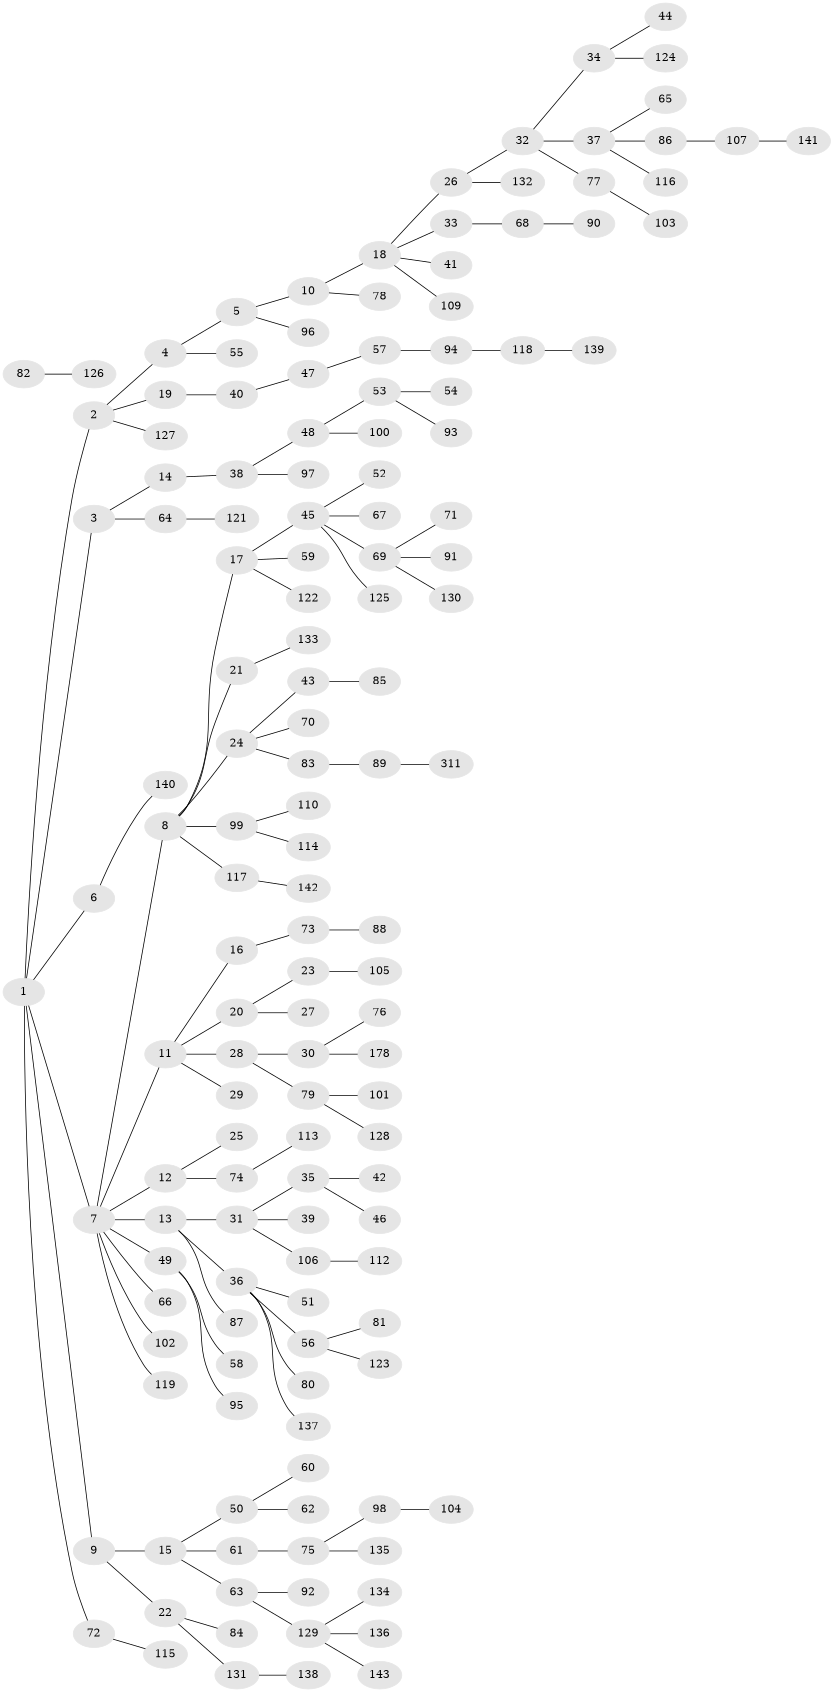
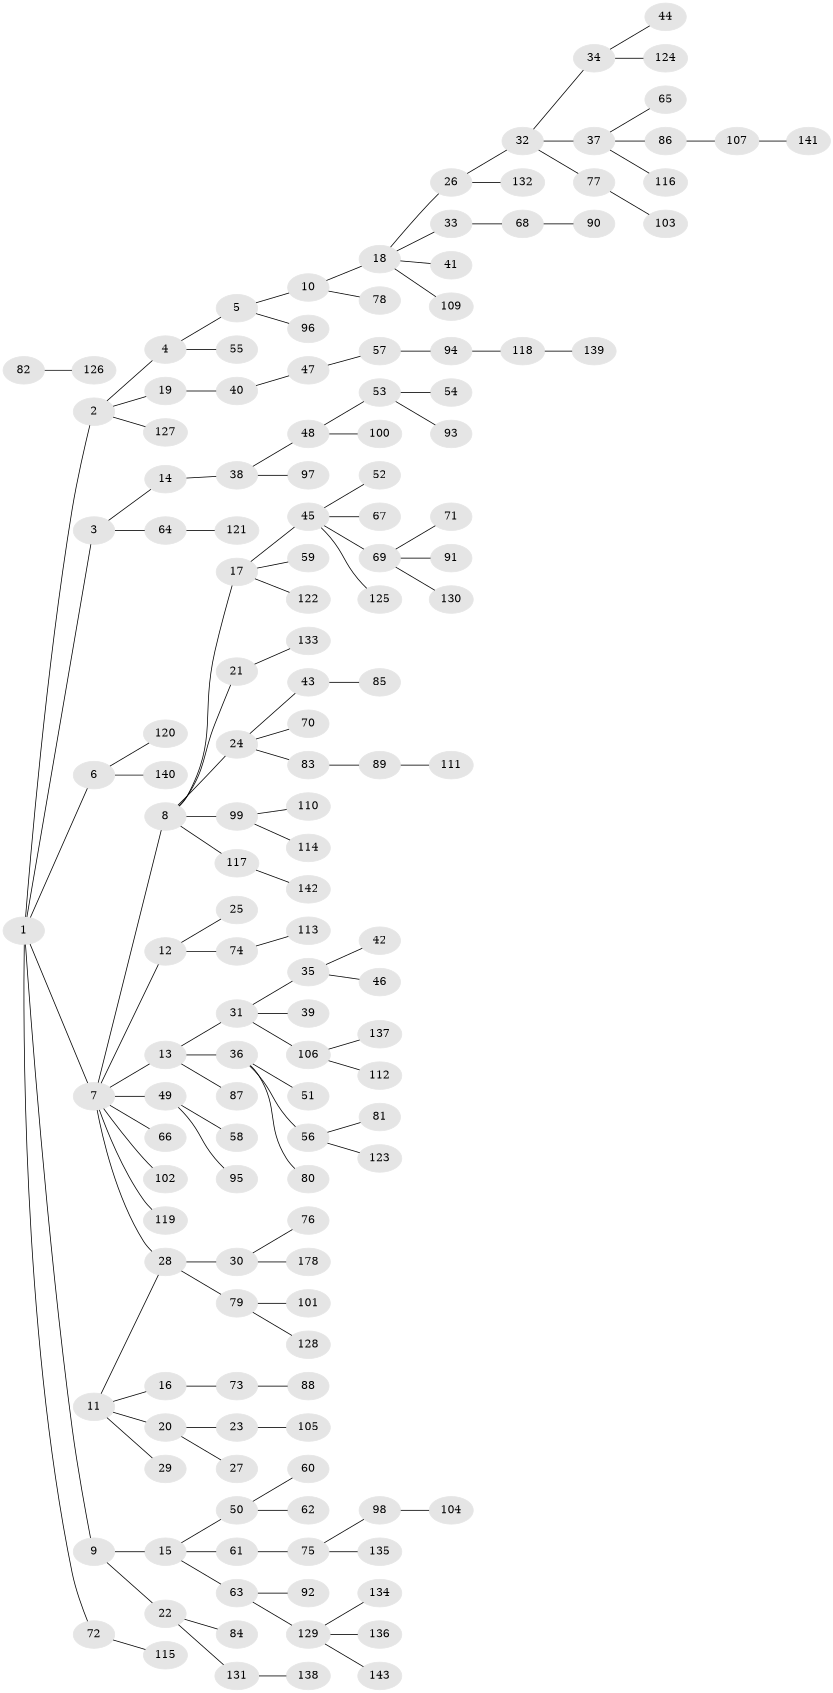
node "120": added
node "311": label "311" -> "111"
edge "11" -- "7": now "28" -- "7"
edge "36" -- "137": now "106" -- "137"
